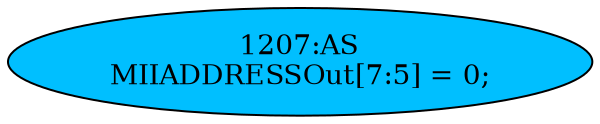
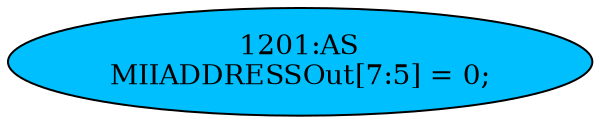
node "1207:AS MIIADDRESSOut[7:5] = 0;": label "1207:AS MIIADDRESSOut[7:5] = 0;" -> "1201:AS MIIADDRESSOut[7:5] = 0;"
